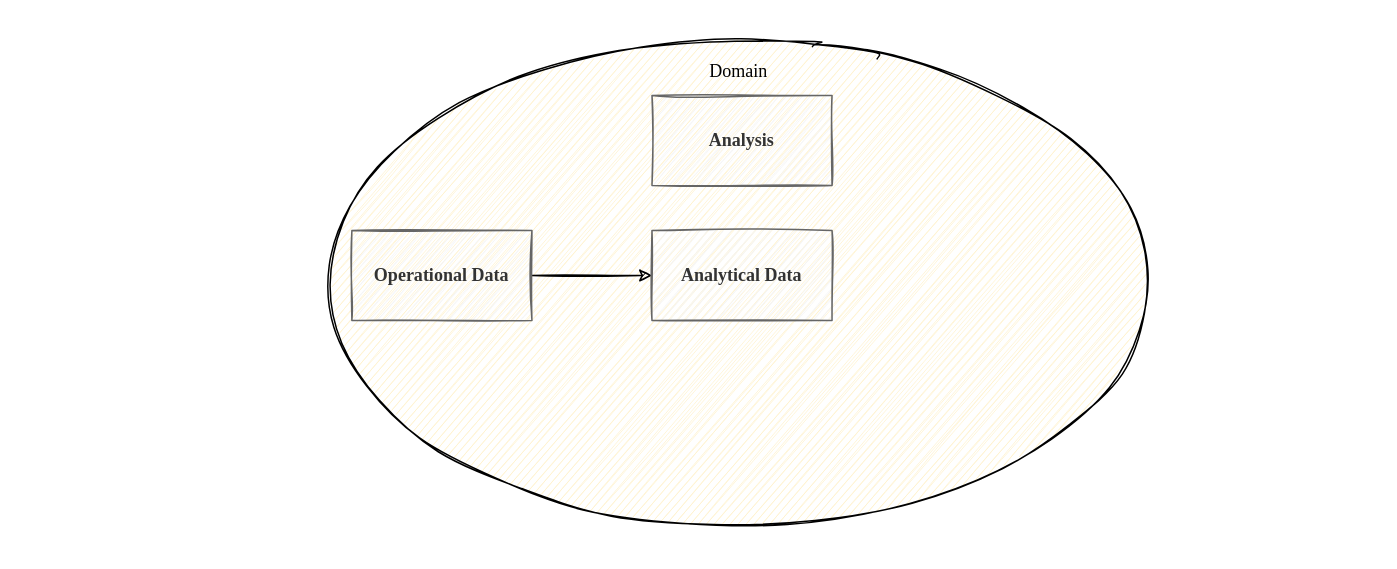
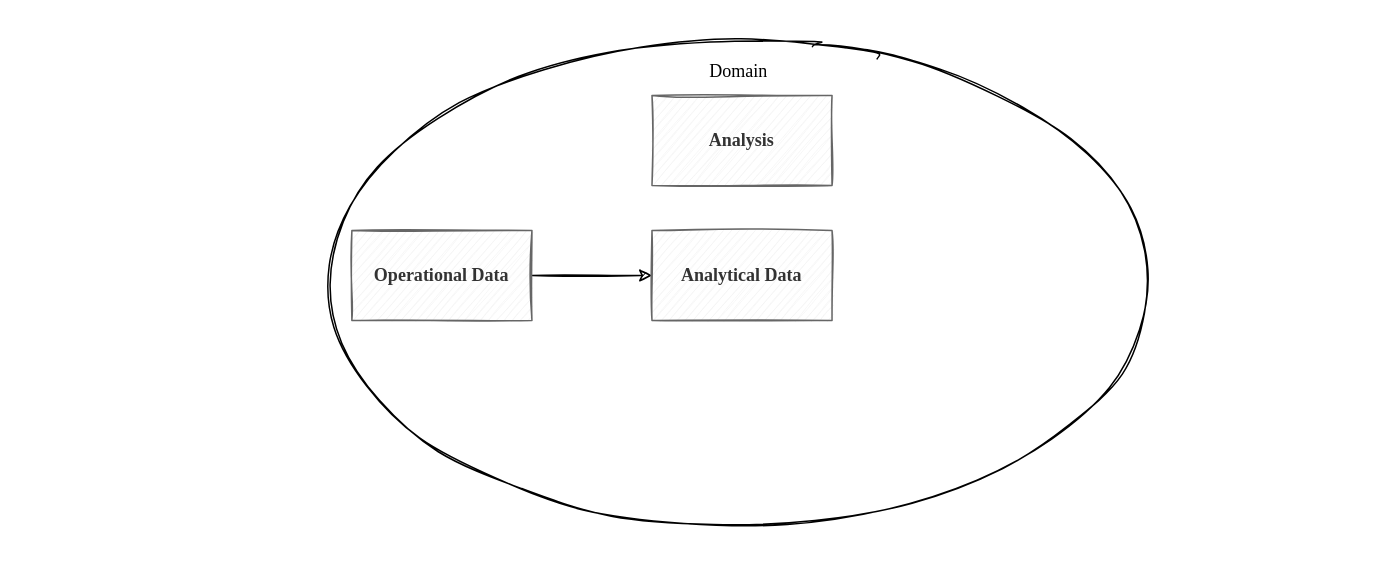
node "Domain": fillcolor #fff2cc -> #ffffff
